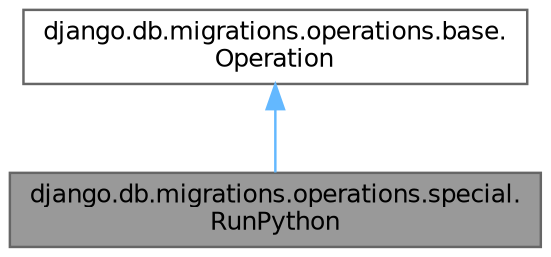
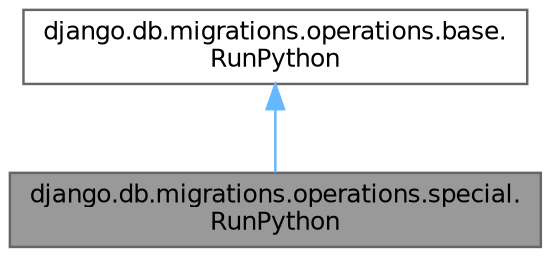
node "django.db.migrations.operations.base. Operation": label "django.db.migrations.operations.base. Operation" -> "django.db.migrations.operations.base. RunPython"
